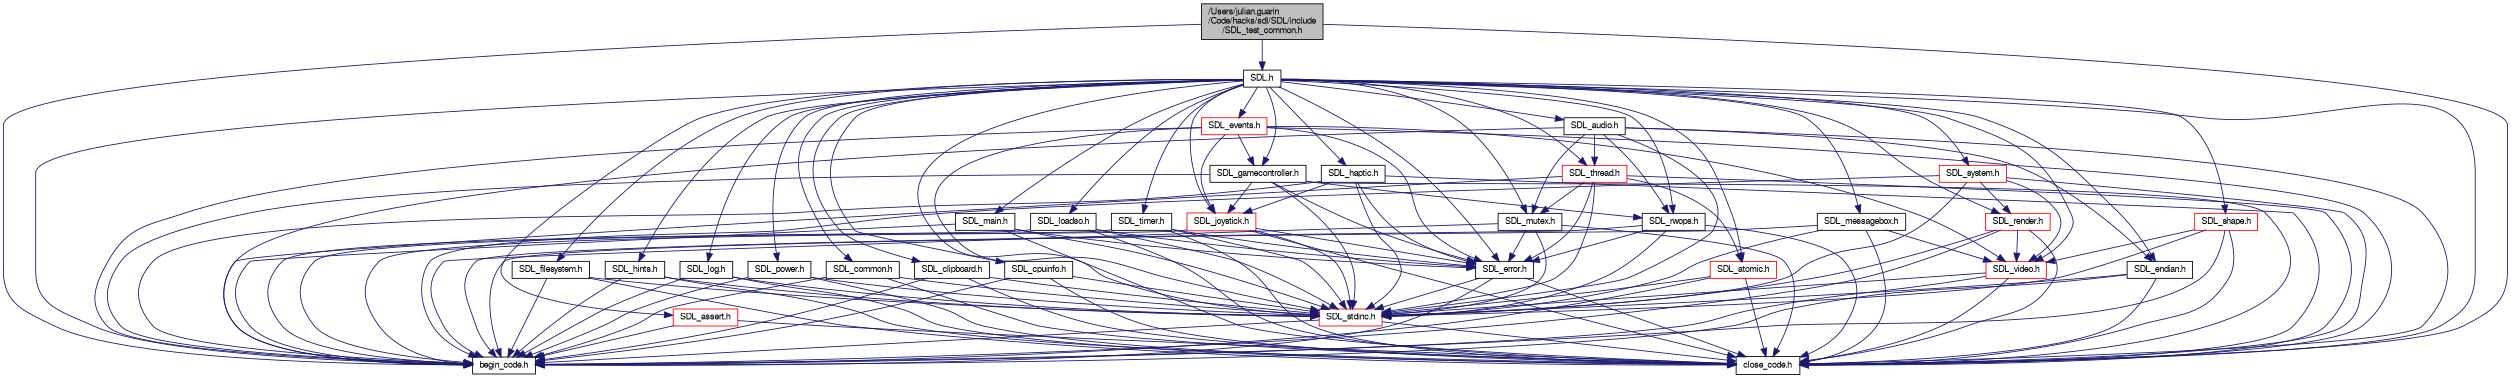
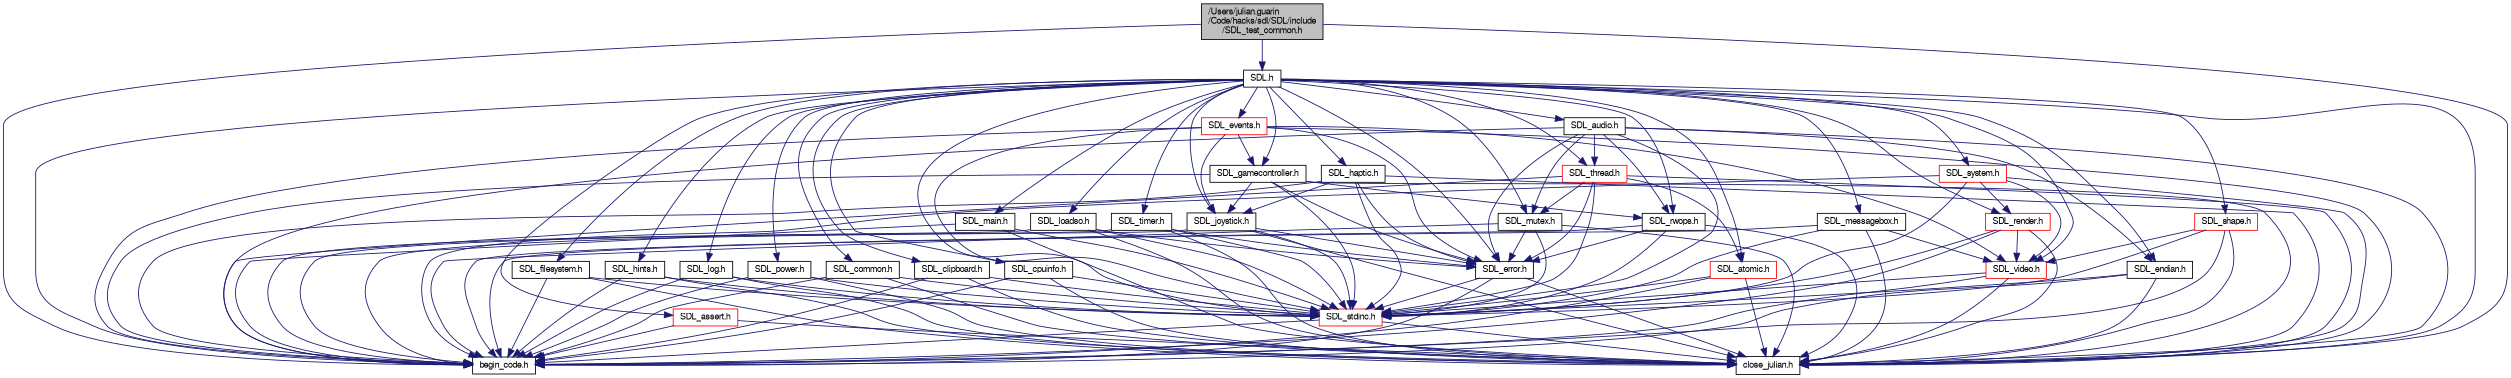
node "SDL_joystick.h": color red -> black
edge "SDL_main.h" -> "SDL_error.h": now "SDL_audio.h" -> "SDL_error.h"
node "close_code.h": label "close_code.h" -> "close_julian.h"
